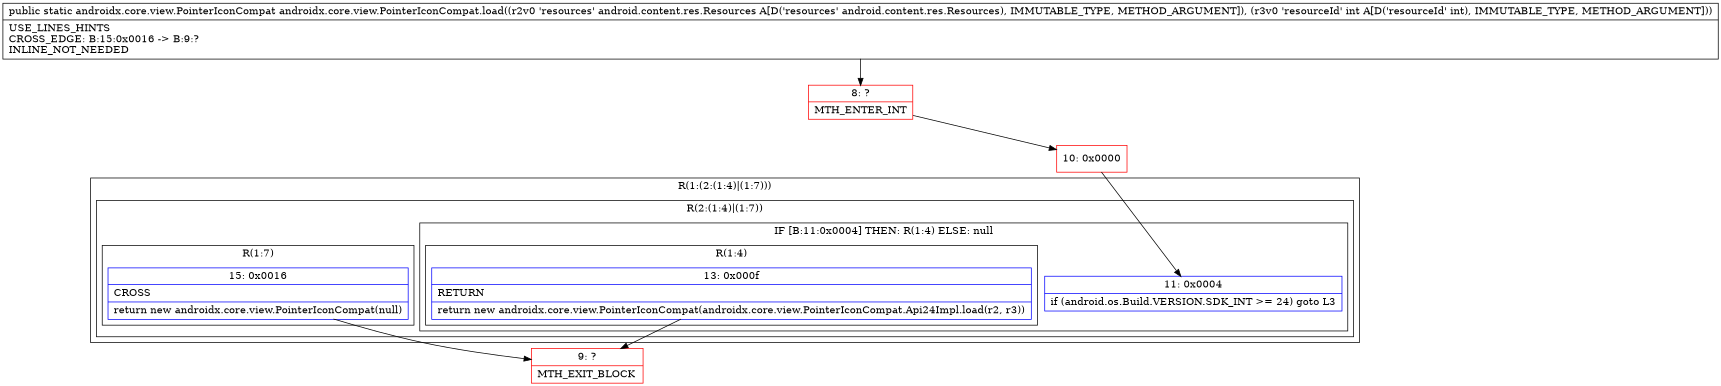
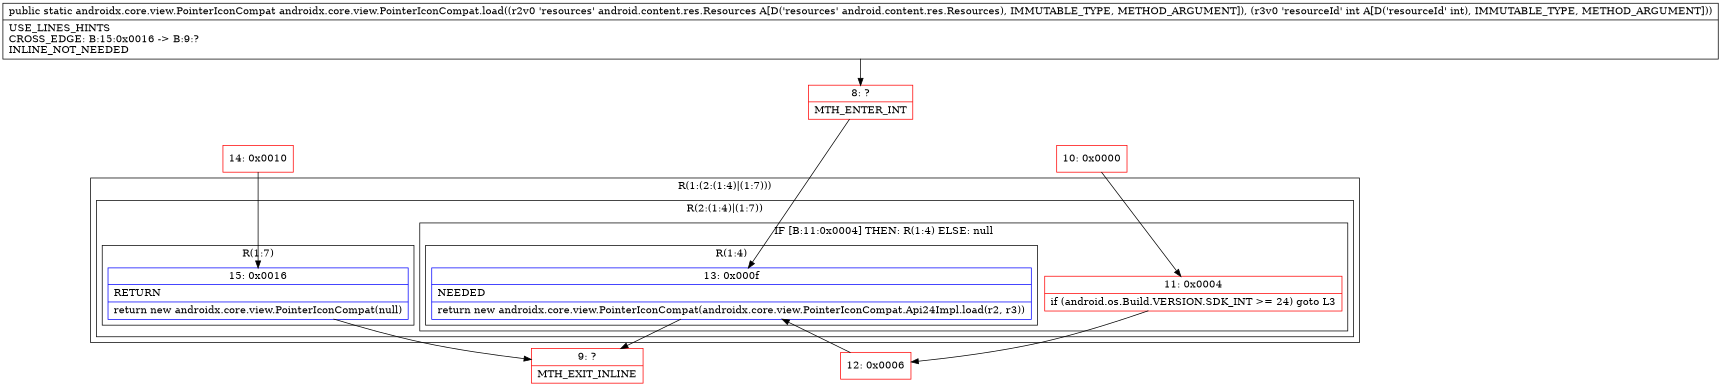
edge "8: ?" -> "10: 0x0000": now "8: ?" -> "13: 0x000f"
node "14: 0x0010": added
node "15: 0x0016": text "CROSS" -> "RETURN"
node "13: 0x000f": text "RETURN" -> "NEEDED"
node "11: 0x0004": color blue -> red
node "12: 0x0006": added
node "9: ?": text "MTH_EXIT_BLOCK" -> "MTH_EXIT_INLINE"
